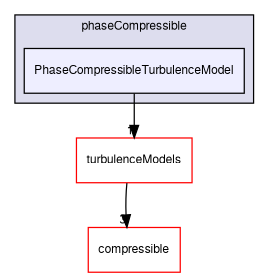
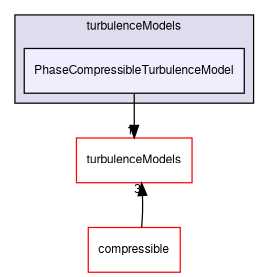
cluster "phaseCompressible": label "phaseCompressible" -> "turbulenceModels"
edge "turbulenceModels" -> "compressible": reversed
